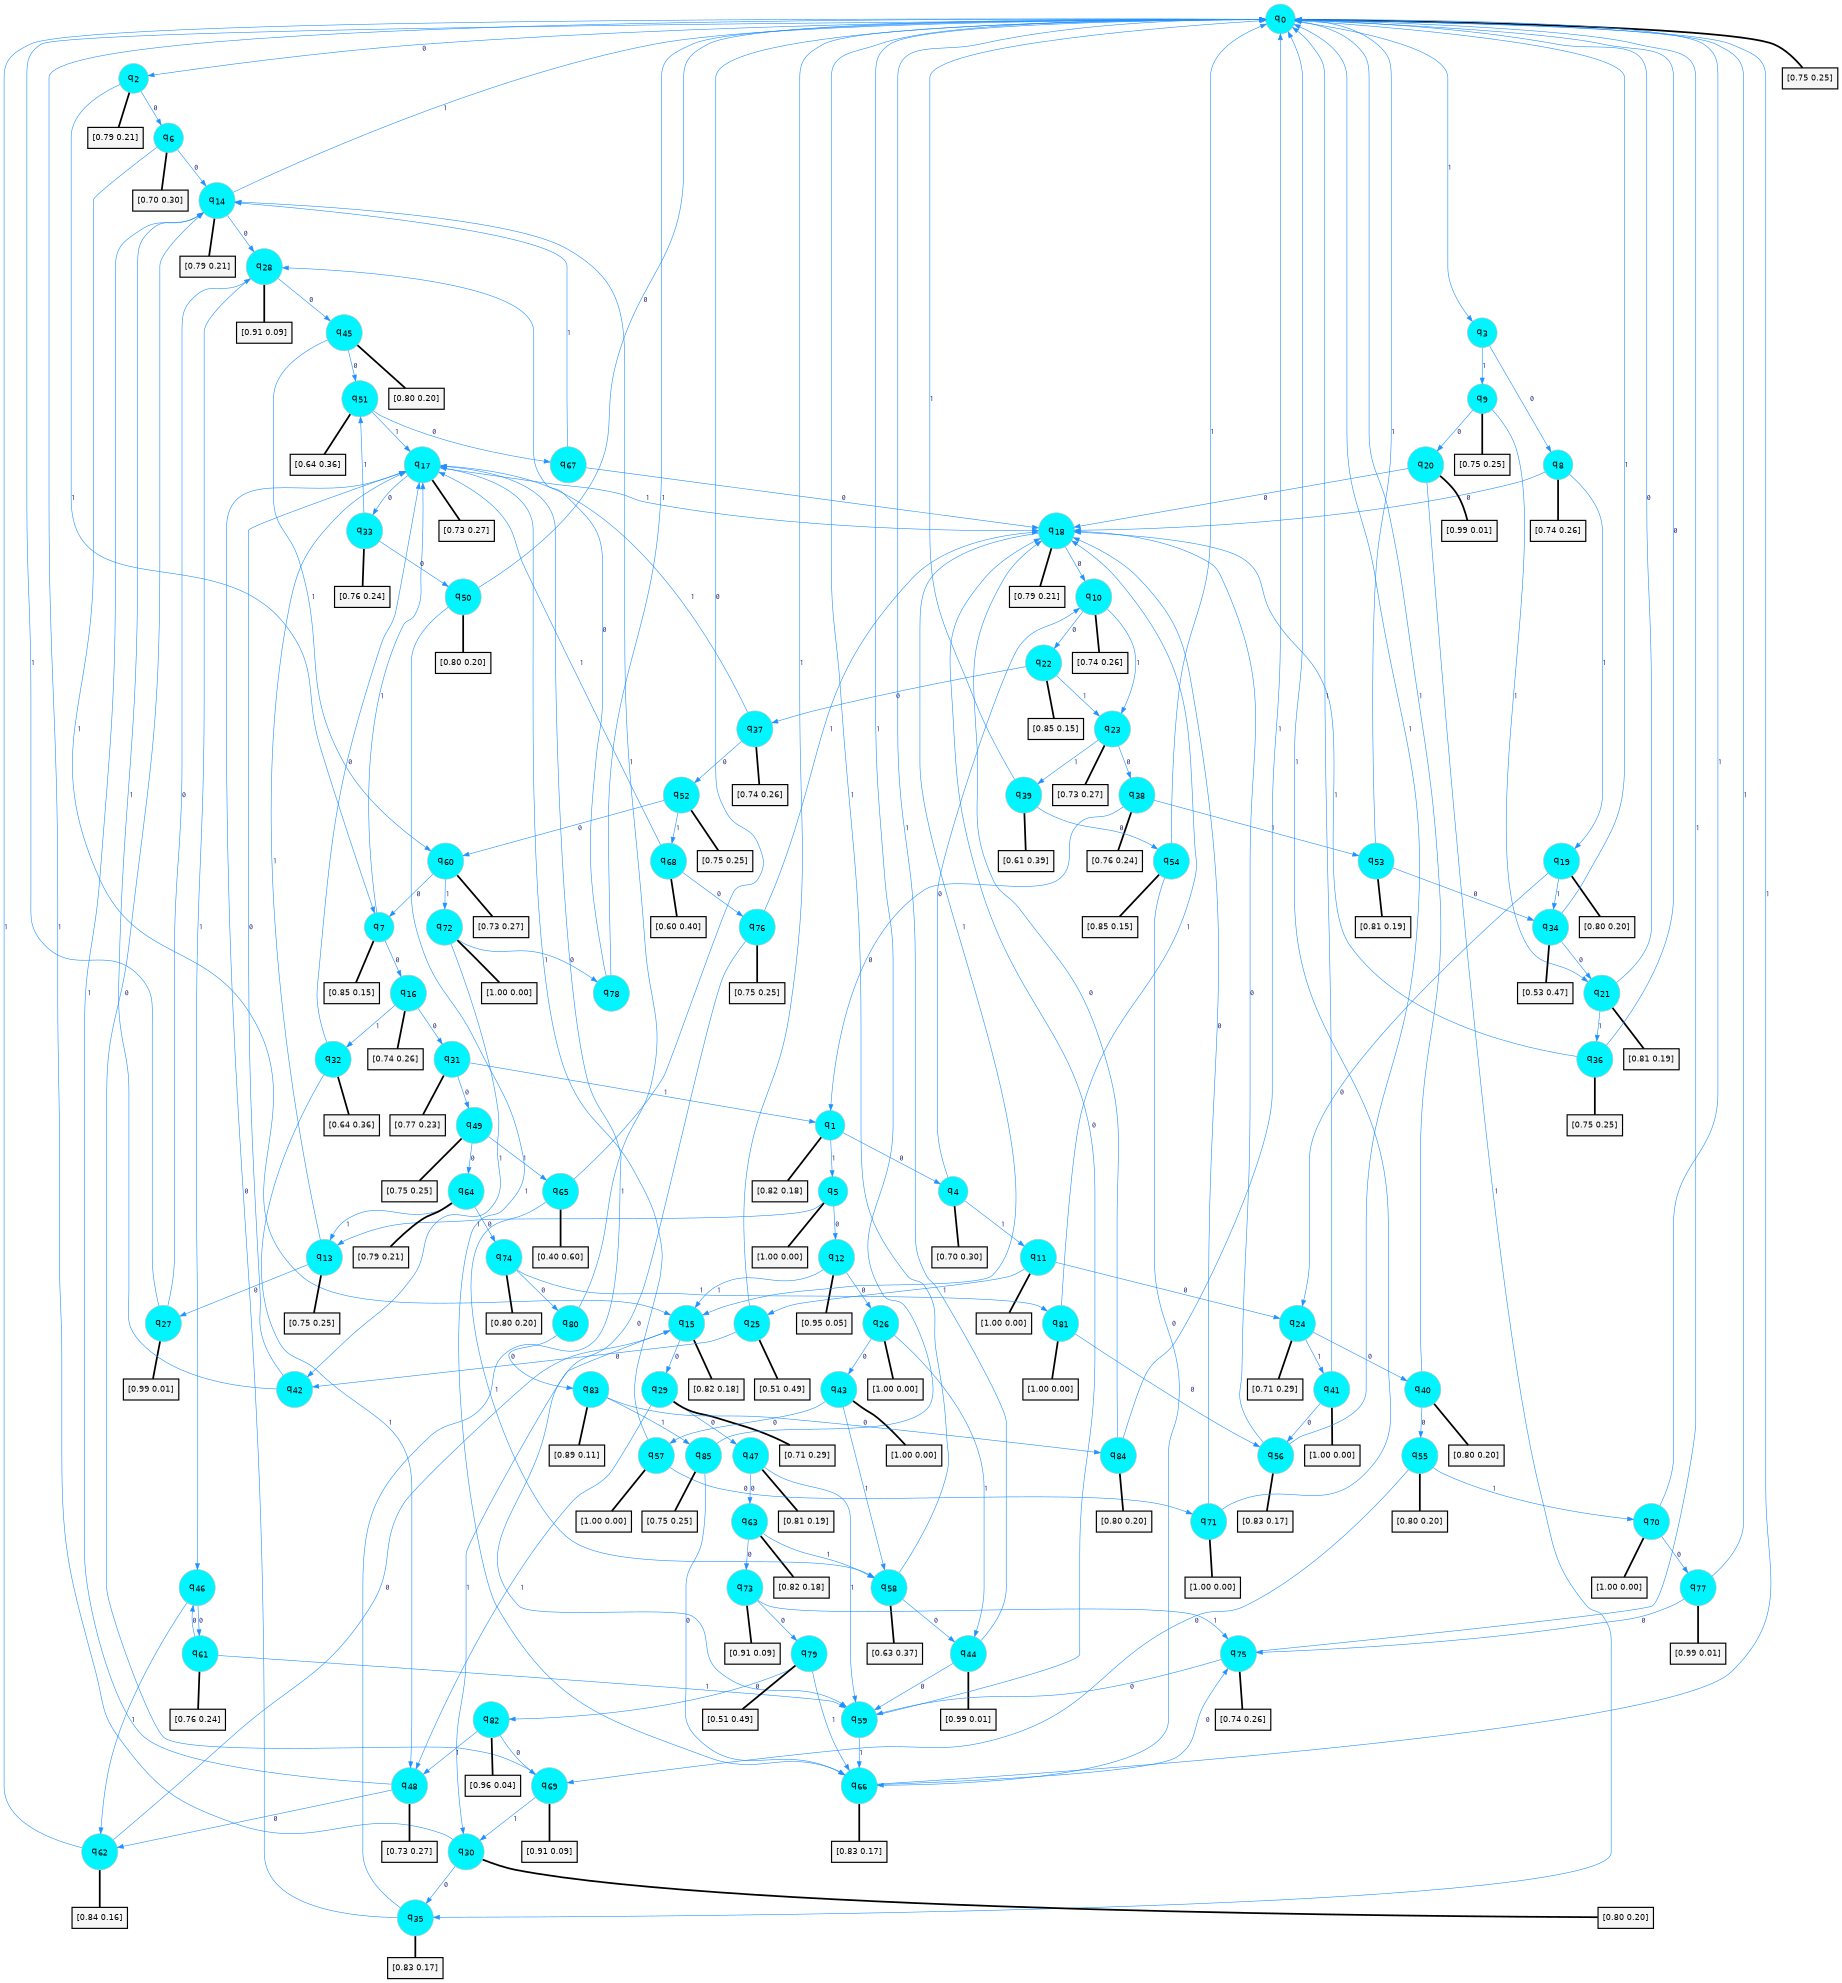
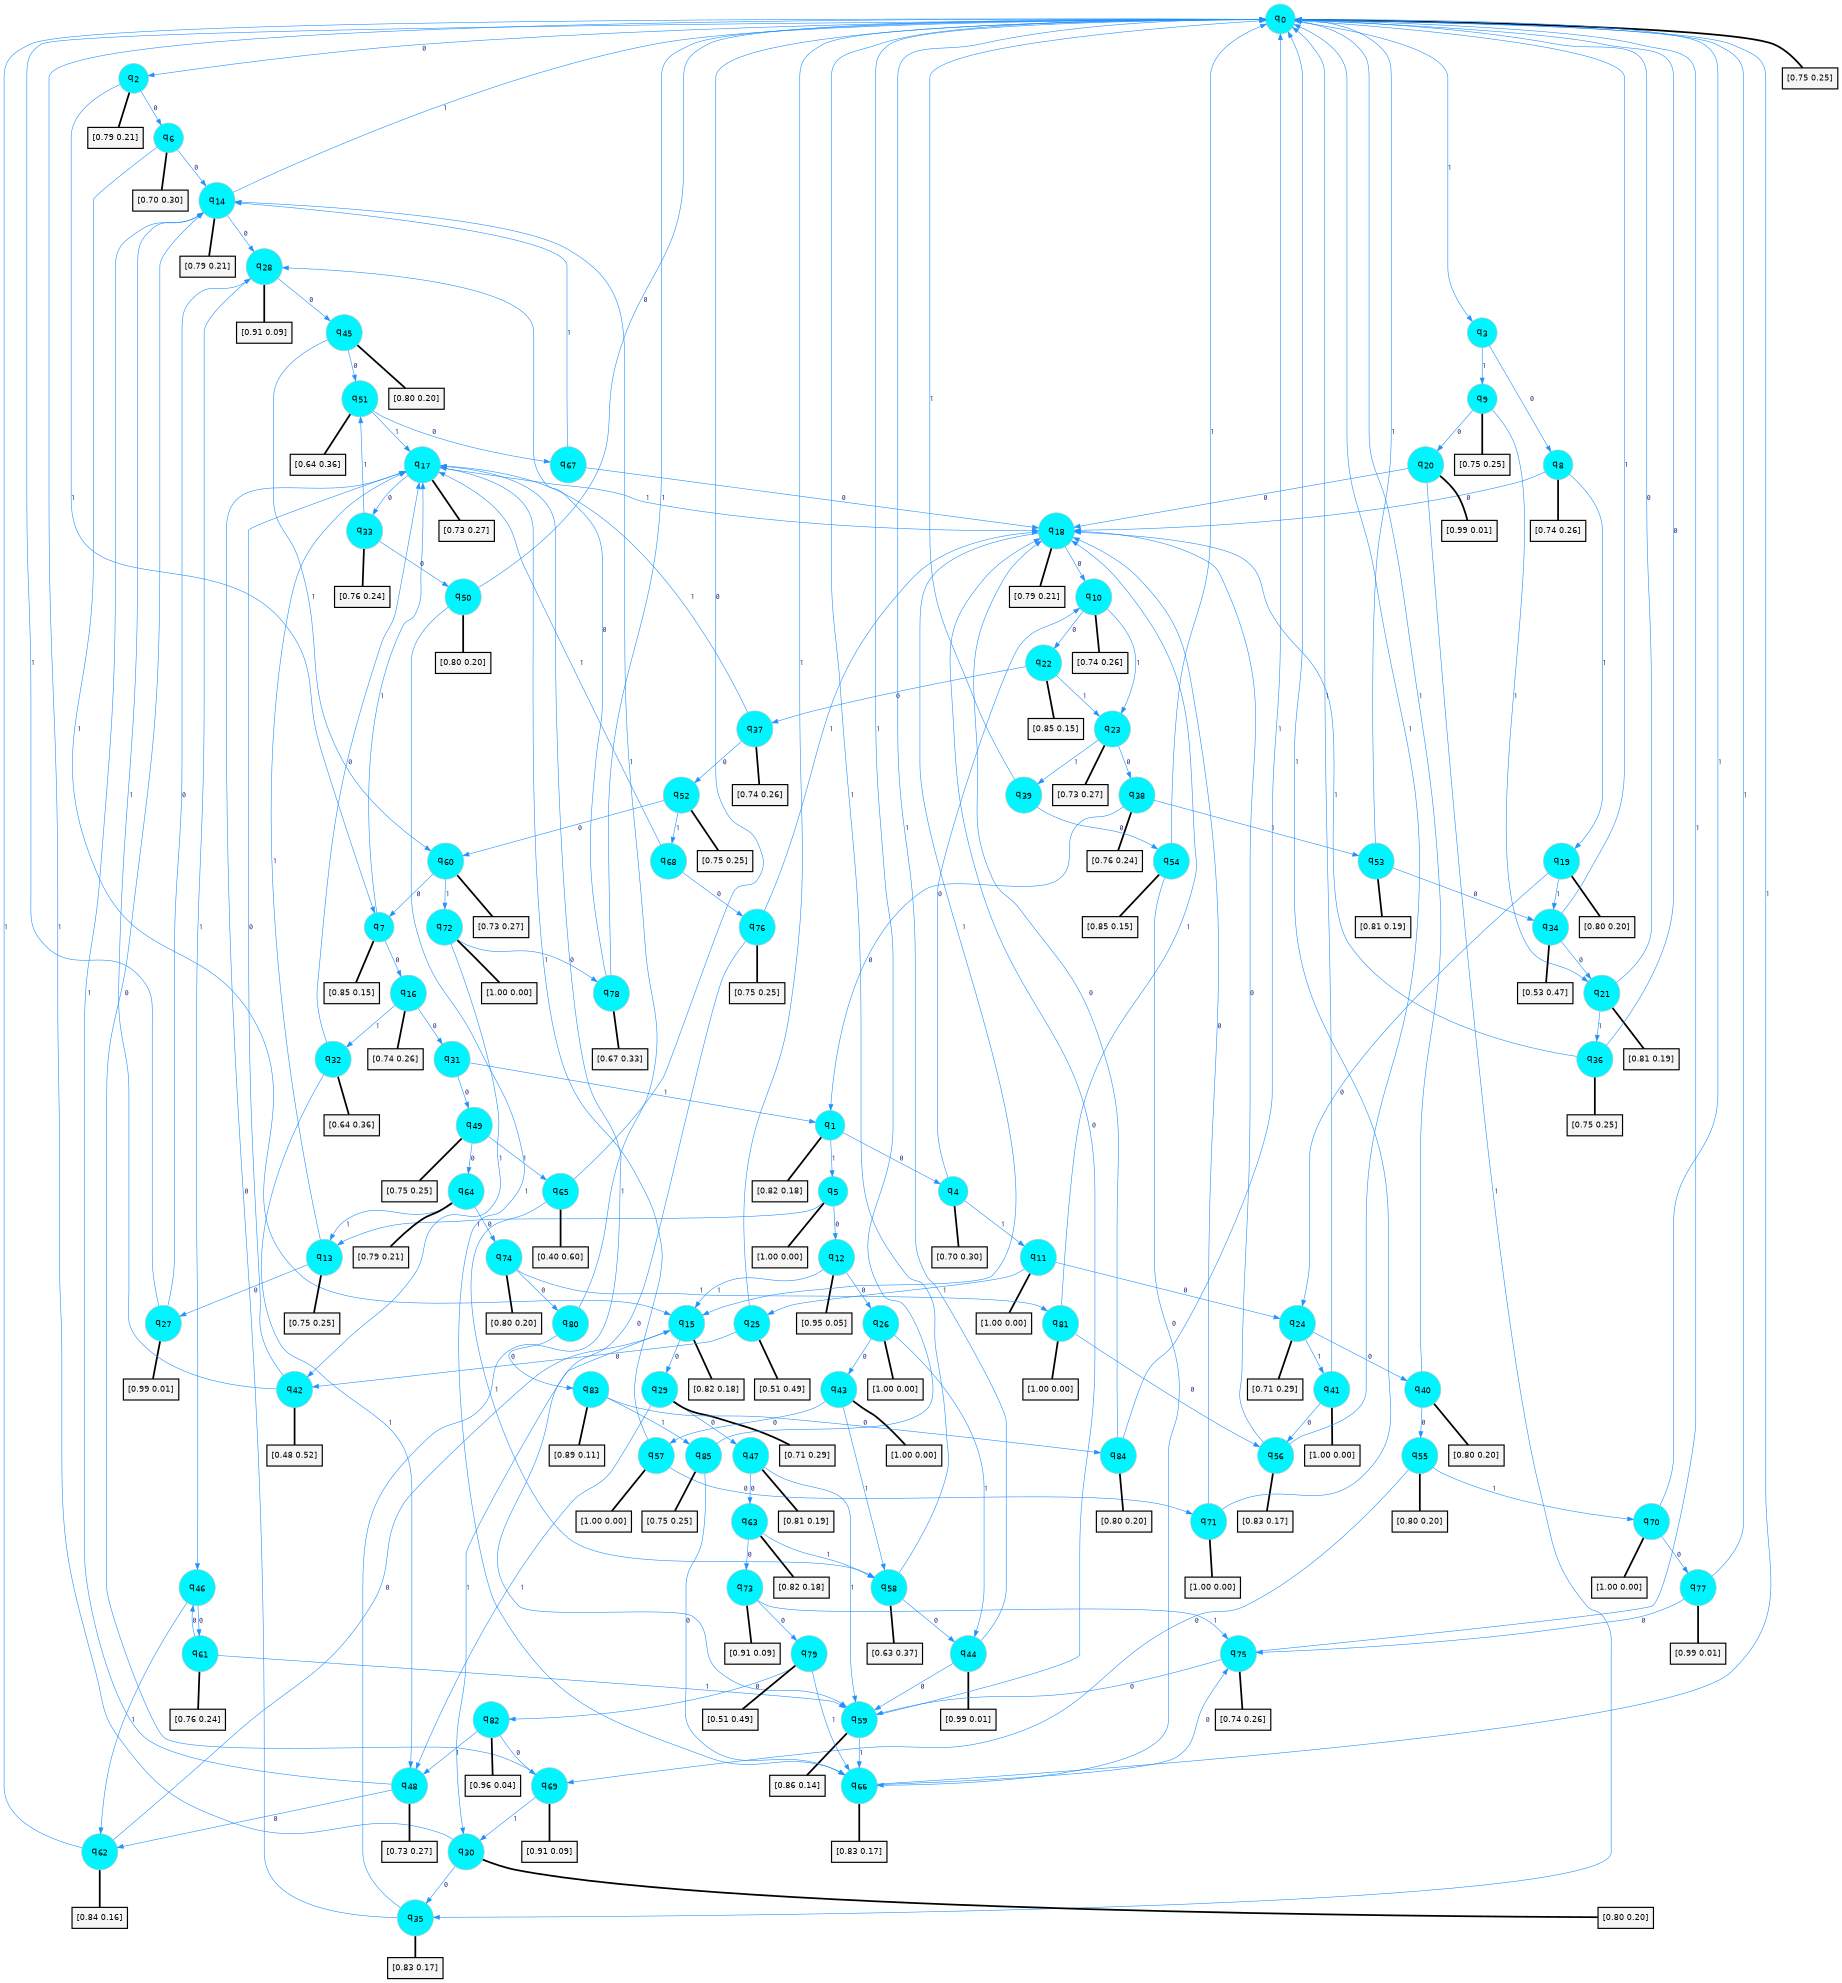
node "[0.61 0.39]": removed
node "[0.60 0.40]": removed
node "[0.67 0.33]": added
node "[0.77 0.23]": removed
node "[0.48 0.52]": added
node "[0.86 0.14]": added
